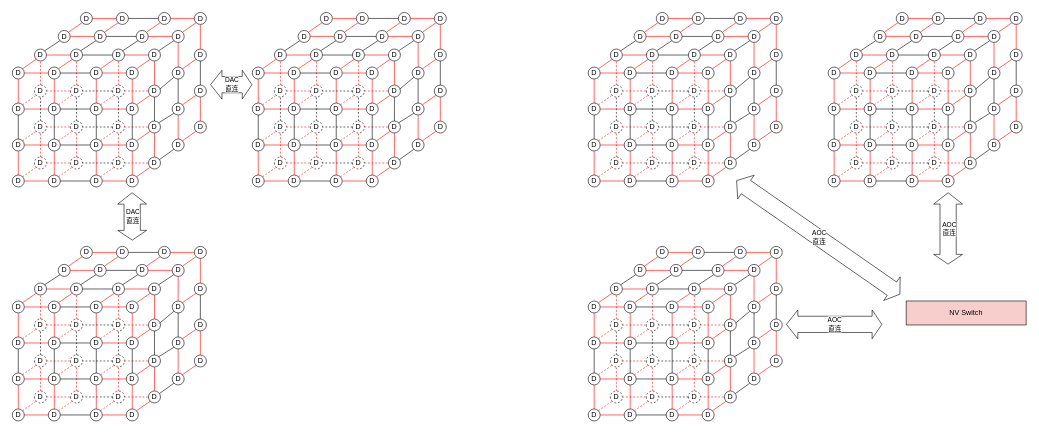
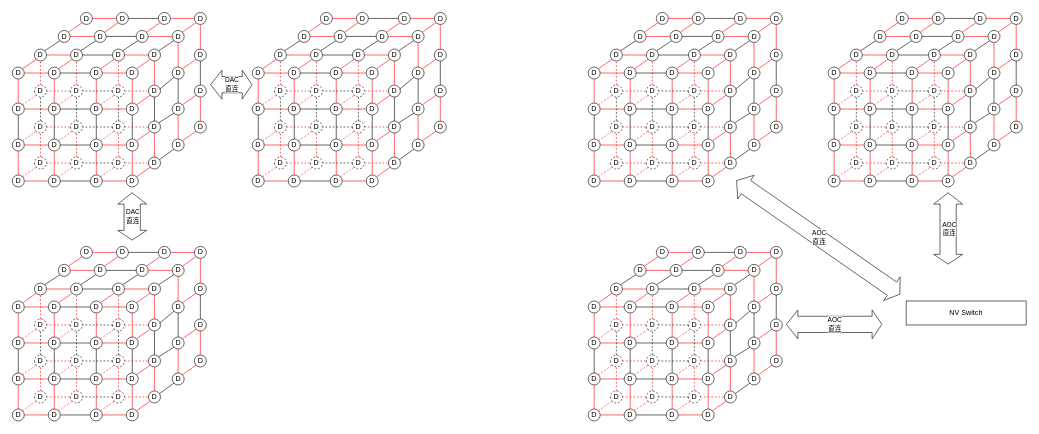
node "NV Switch": fillcolor #f8cecc -> #ffffff
